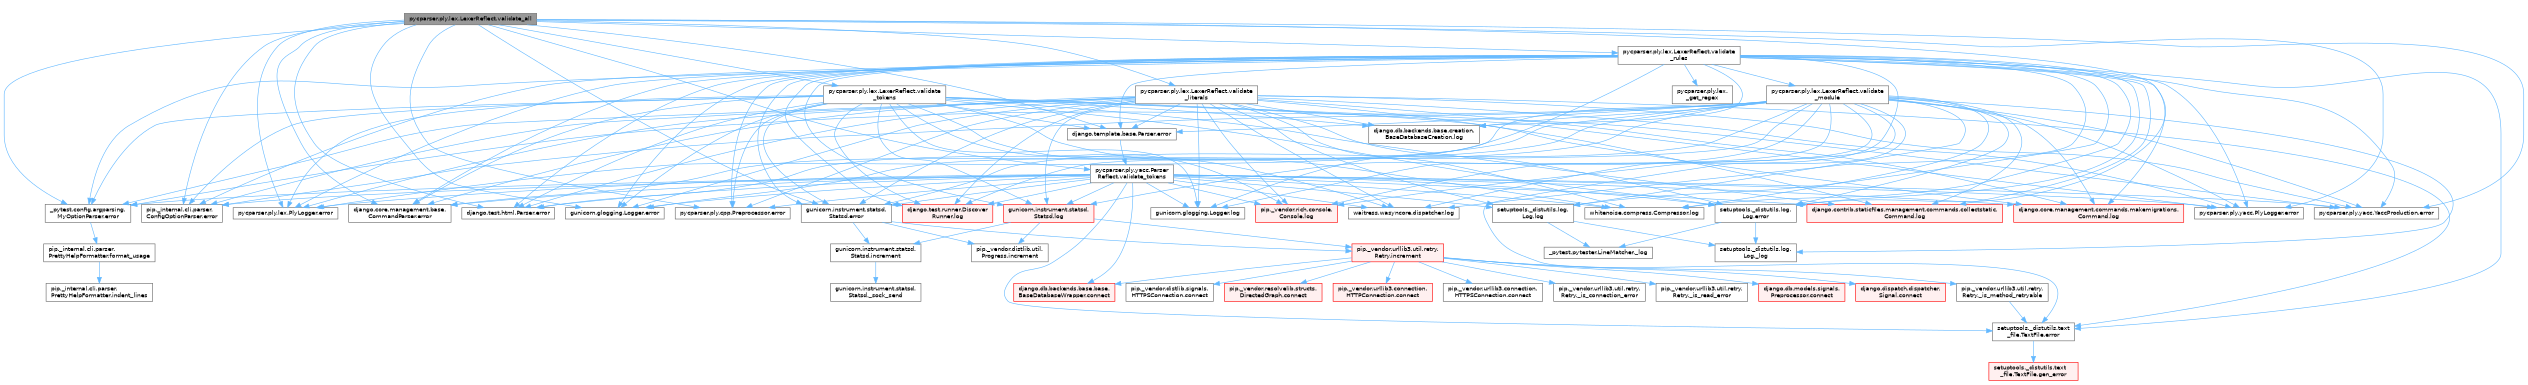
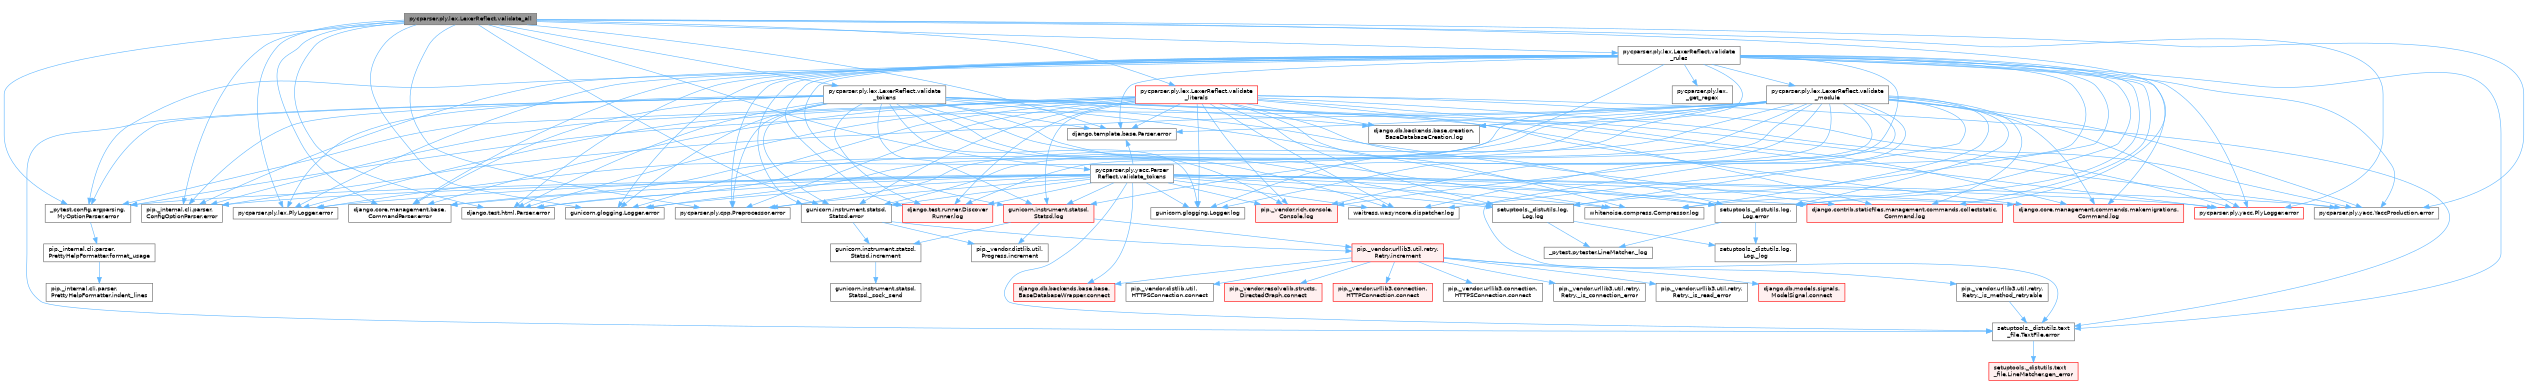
node "pycparser.ply.lex.LexerReflect.validate _literals": color grey40 -> red
edge "django.template.base.Parser.error" -> "pycparser.ply.yacc.Parser Reflect.validate_tokens": reversed
edge "pycparser.ply.lex.LexerReflect.validate _tokens" -> "setuptools._distutils.log. Log.log": added
node "pycparser.ply.yacc.PlyLogger.error": color grey40 -> red
edge "pycparser.ply.lex.LexerReflect.validate _module" -> "setuptools._distutils.log. Log._log": now "pycparser.ply.lex.LexerReflect.validate _module" -> "pycparser.ply.cpp.Preprocessor.error"
node "pip._vendor.distlib.signals. HTTPSConnection.connect": label "pip._vendor.distlib.signals. HTTPSConnection.connect" -> "pip._vendor.distlib.util. HTTPSConnection.connect"
node "django.db.models.signals. Preprocessor.connect": label "django.db.models.signals. Preprocessor.connect" -> "django.db.models.signals. ModelSignal.connect"
node "django.dispatch.dispatcher. Signal.connect": removed
edge "pycparser.ply.lex.LexerReflect.validate _tokens" -> "setuptools._distutils.text _file.TextFile.error": added
node "setuptools._distutils.text _file.TextFile.gen_error": label "setuptools._distutils.text _file.TextFile.gen_error" -> "setuptools._distutils.text _file.LineMatcher.gen_error"
